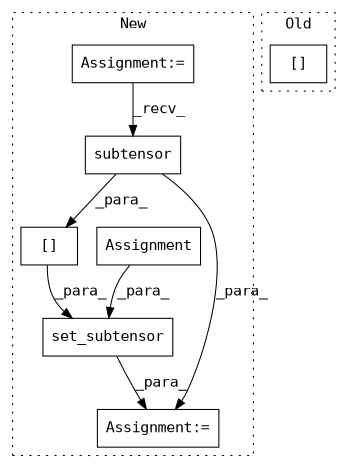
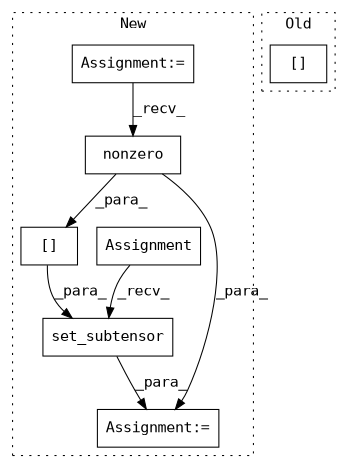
node "subtensor": label "subtensor" -> "nonzero"
edge "Assignment" -> "set_subtensor": label "_para_" -> "_recv_"
